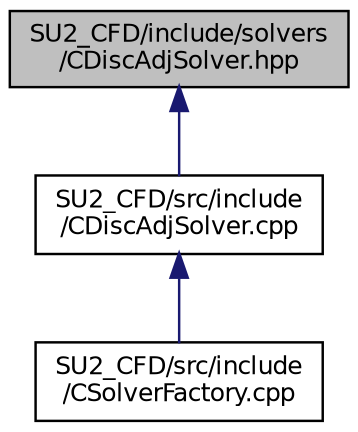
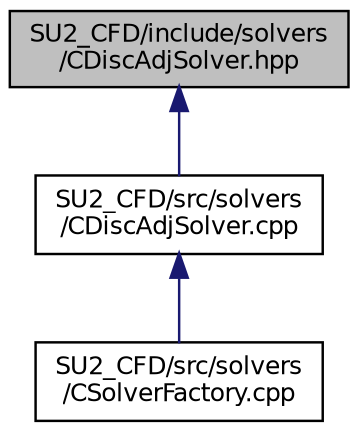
node "SU2_CFD/src/include /CDiscAdjSolver.cpp": label "SU2_CFD/src/include /CDiscAdjSolver.cpp" -> "SU2_CFD/src/solvers /CDiscAdjSolver.cpp"
node "SU2_CFD/src/include /CSolverFactory.cpp": label "SU2_CFD/src/include /CSolverFactory.cpp" -> "SU2_CFD/src/solvers /CSolverFactory.cpp"
